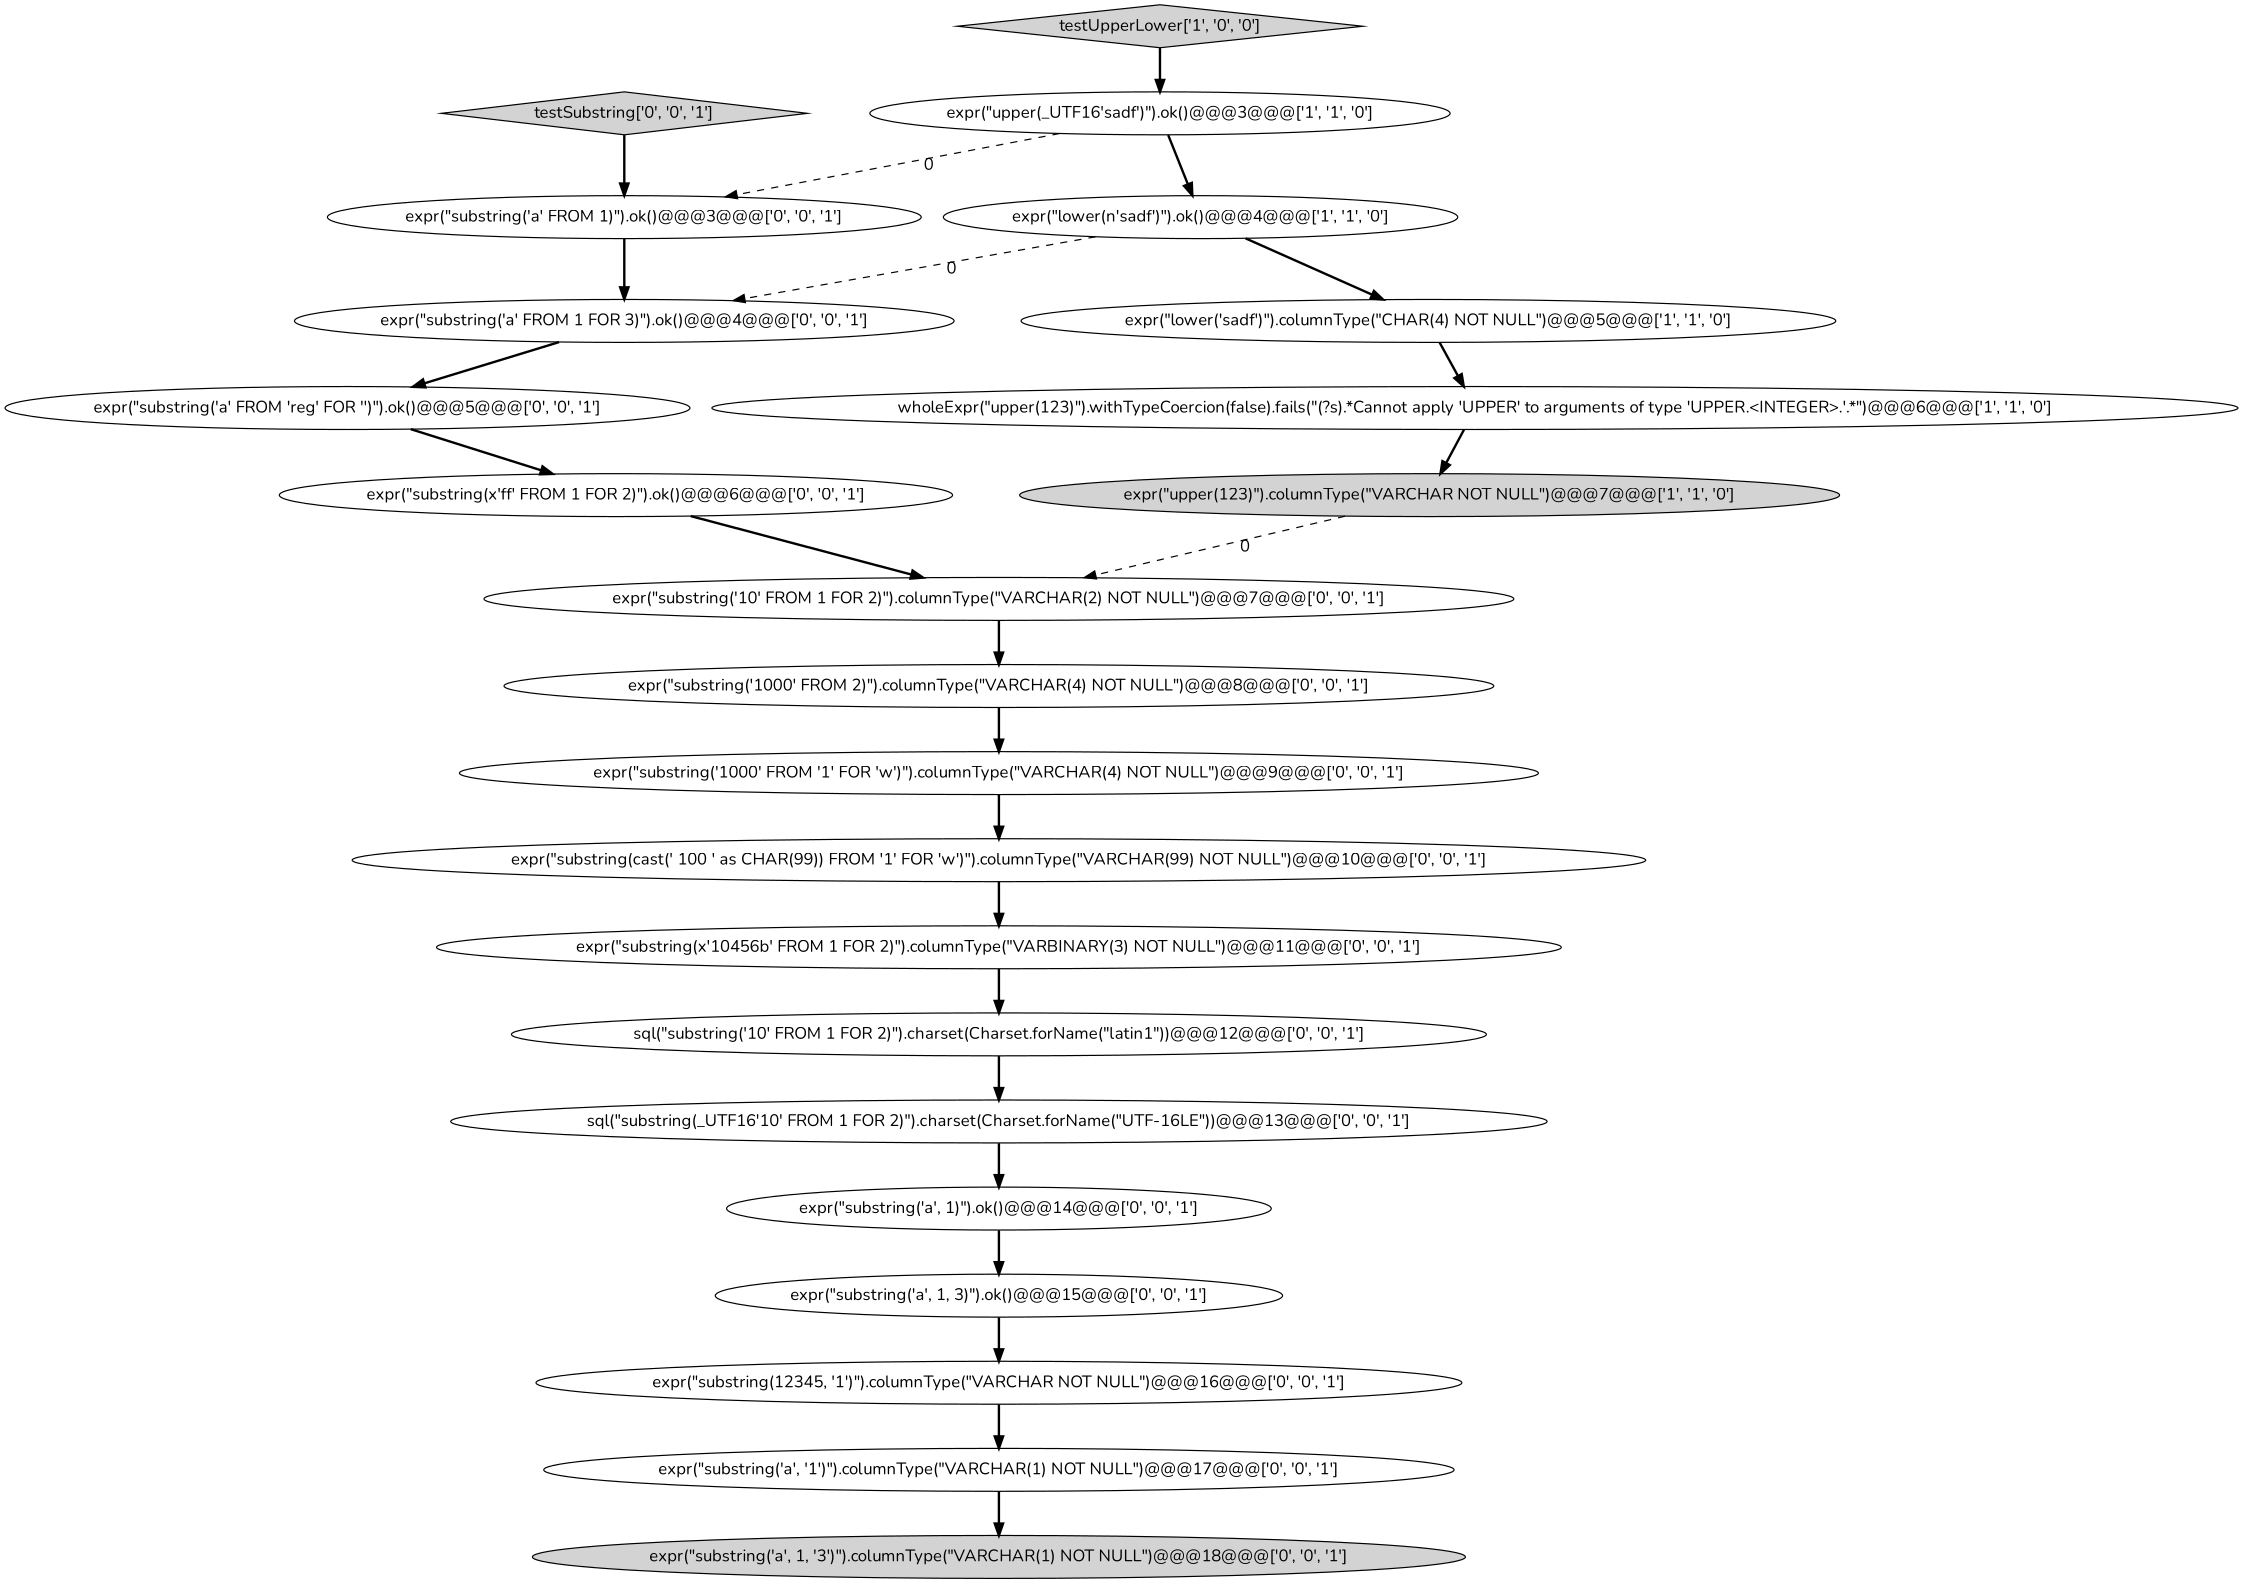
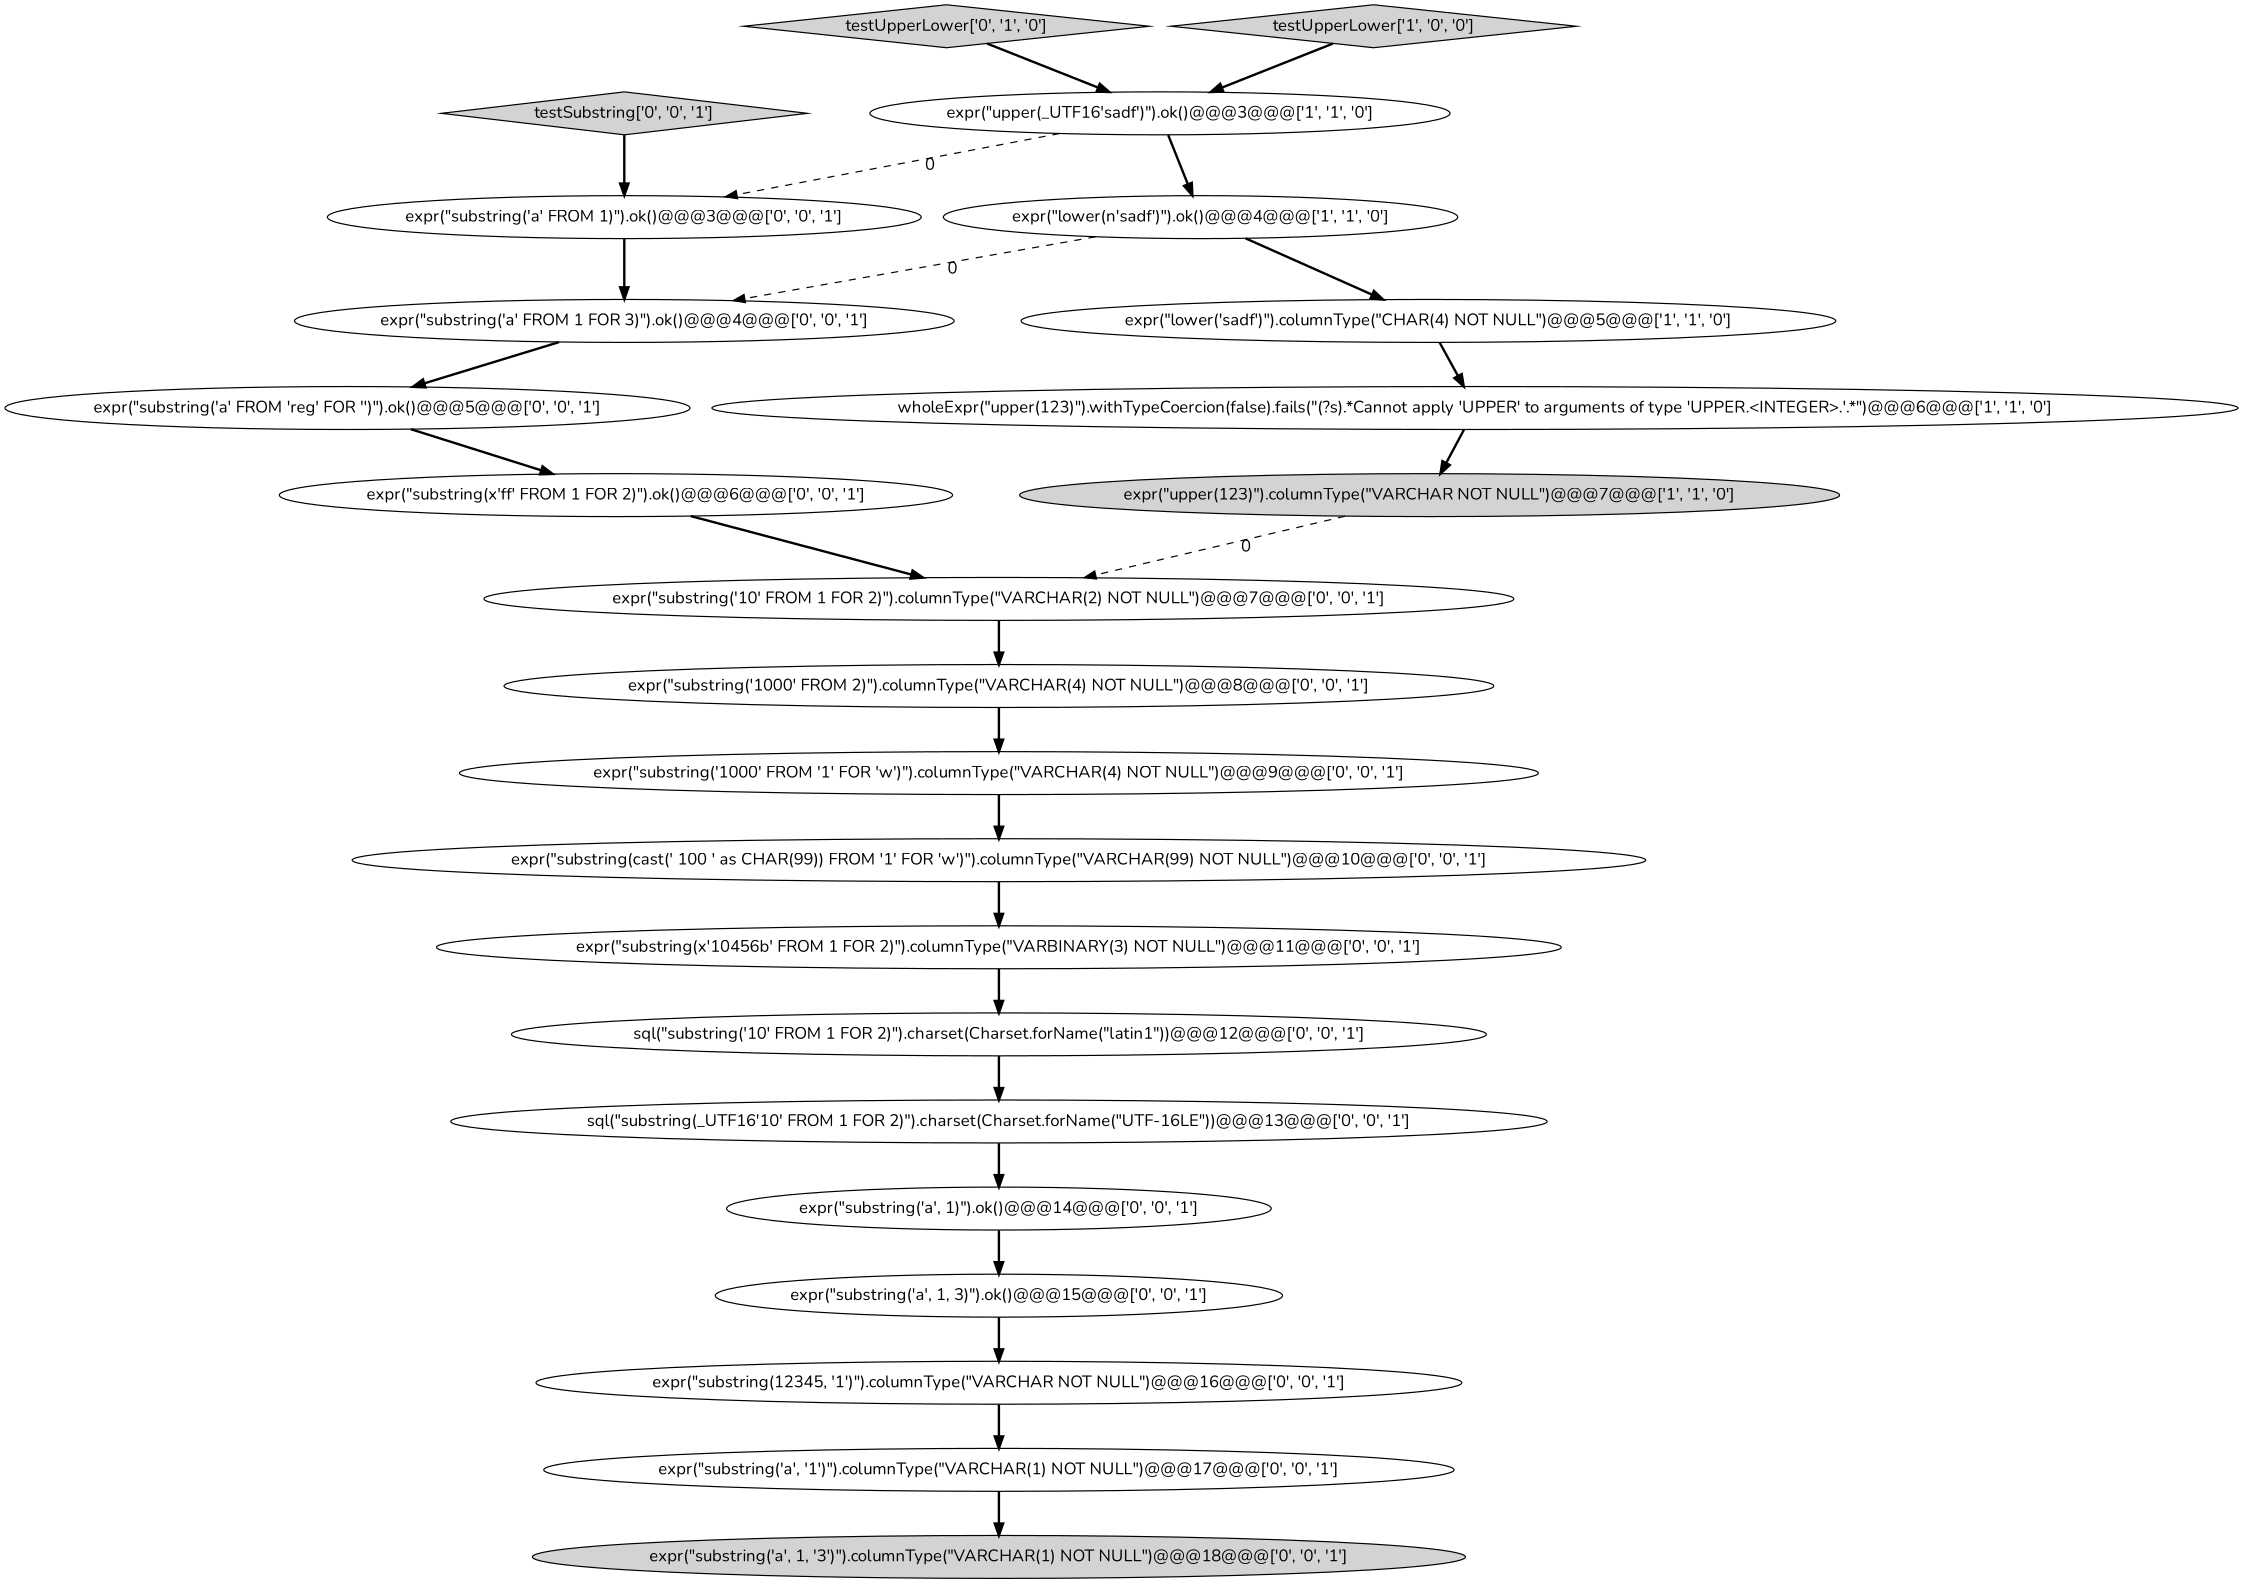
node "testUpperLower['0', '1', '0']": added
